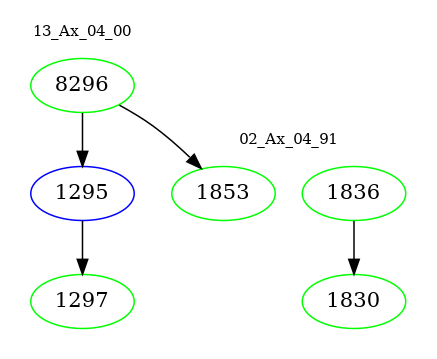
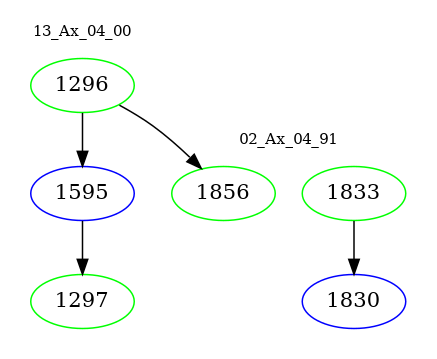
node "8296": label "8296" -> "1296"
node "1295": label "1295" -> "1595"
node "1853": label "1853" -> "1856"
node "1836": label "1836" -> "1833"
node "1830": color green -> blue
